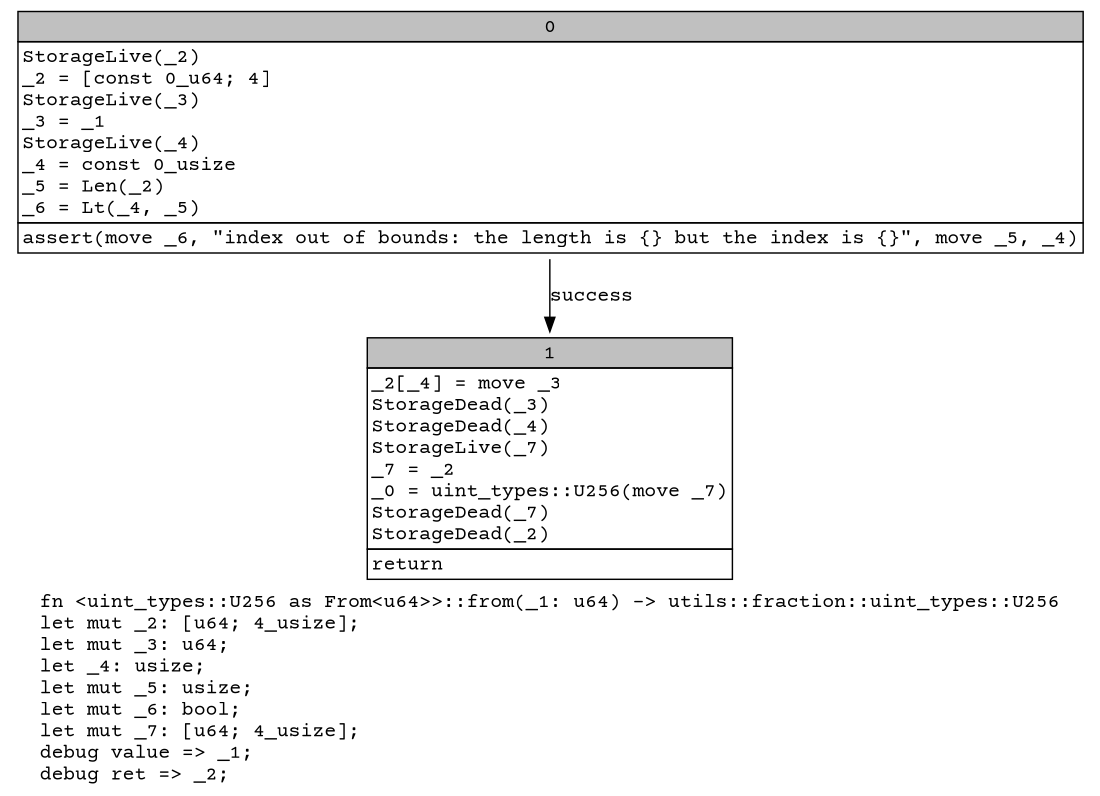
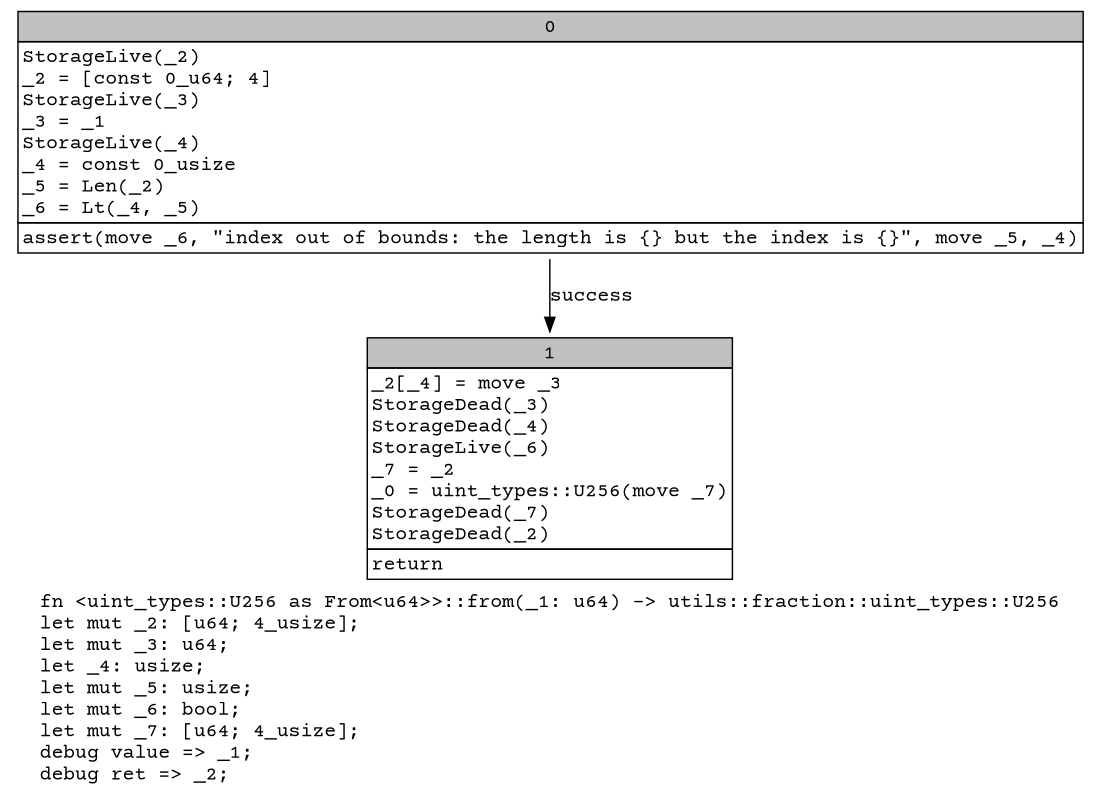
node "1": text "StorageLive(_7)" -> "StorageLive(_6)"
